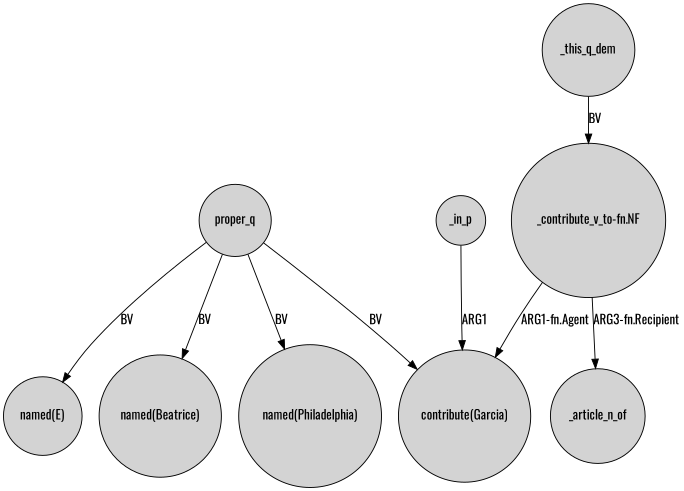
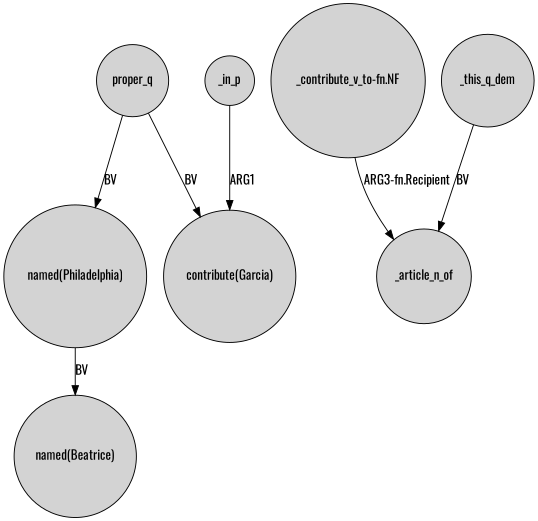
edge "_this_q_dem" -> "_contribute_v_to-fn.NF": now "_this_q_dem" -> "_article_n_of"
edge "proper_q" -> "named(Beatrice)": now "named(Philadelphia)" -> "named(Beatrice)"
edge "_contribute_v_to-fn.NF" -> "contribute(Garcia)": removed, label "ARG1-fn.Agent"
node "named(E)": removed
